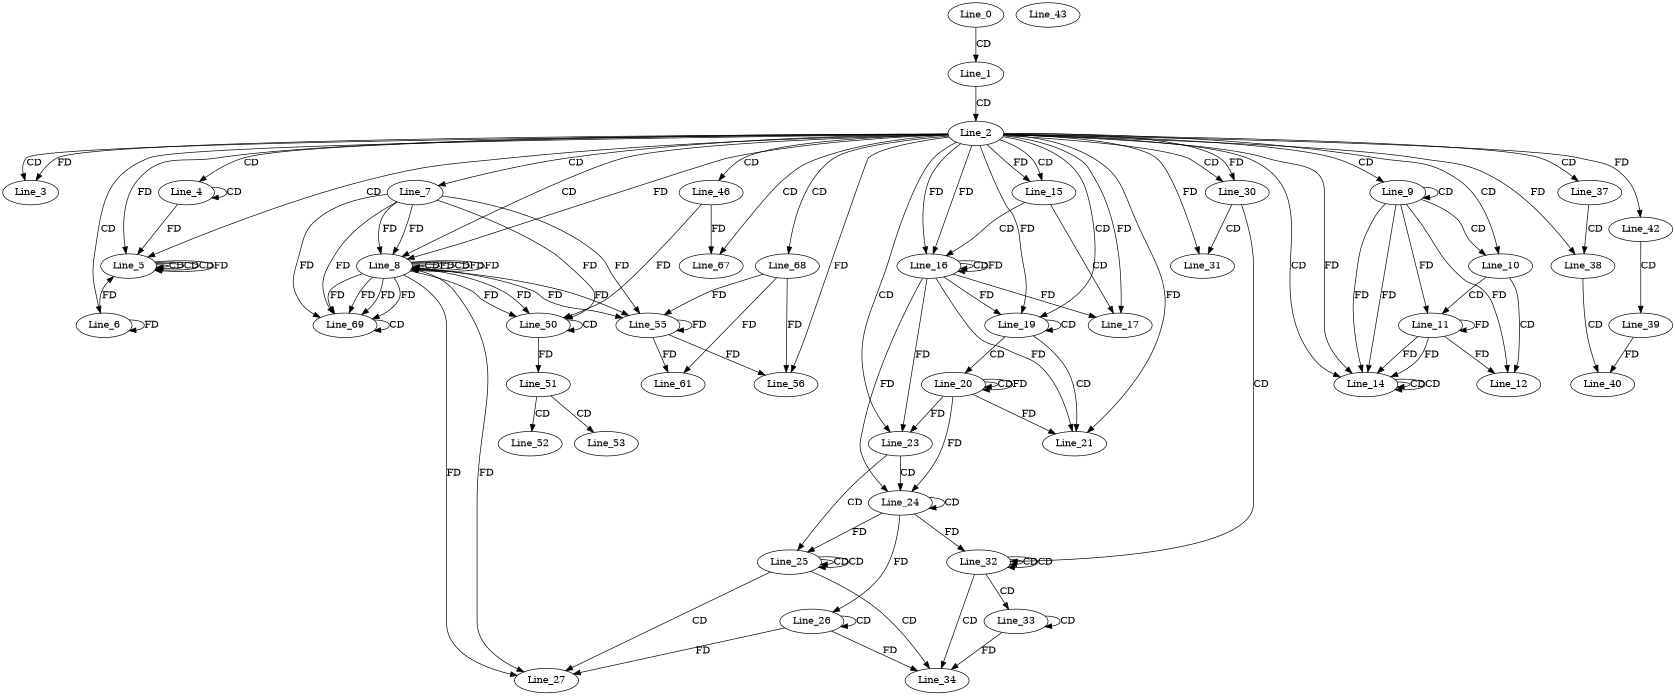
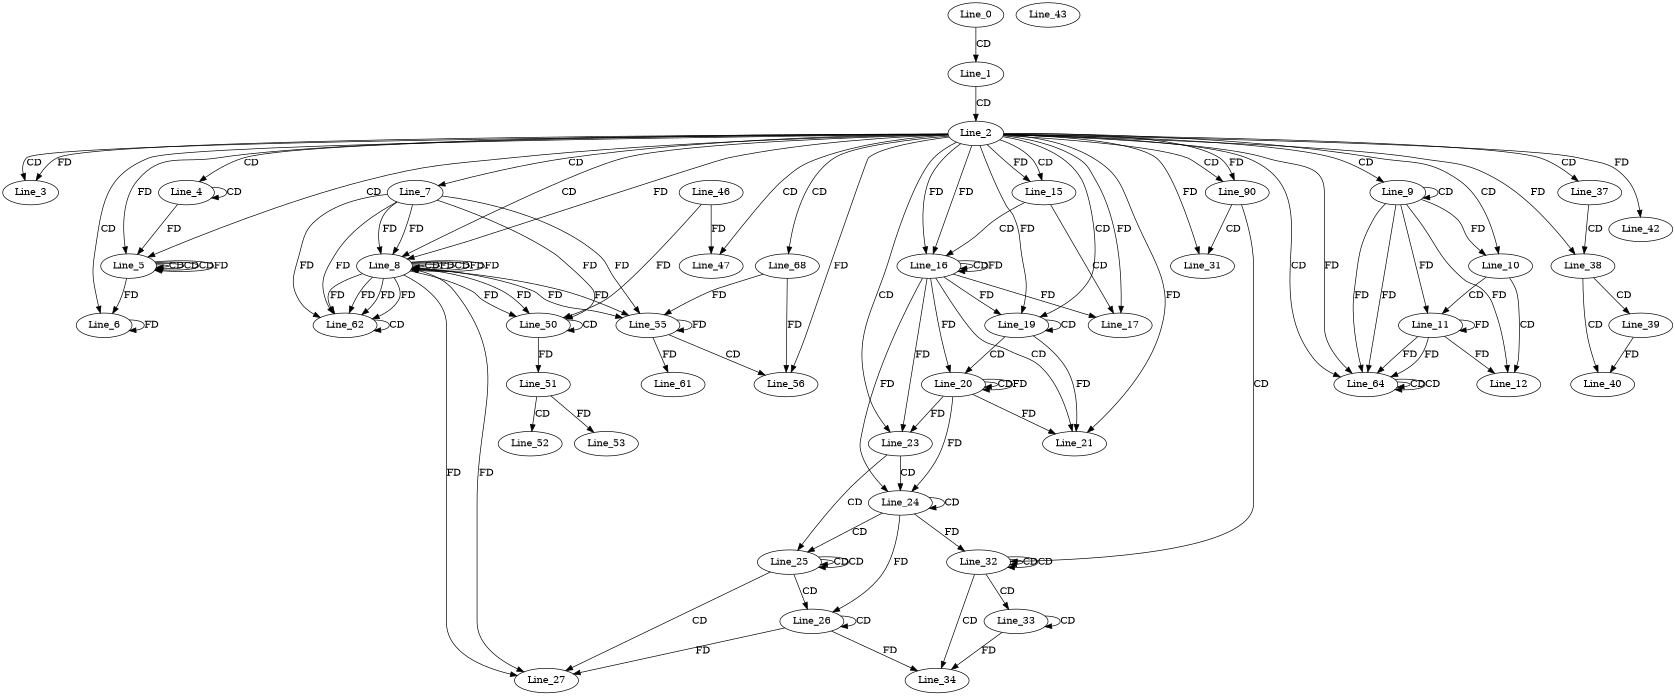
edge "Line_2" -> "Line_46": removed, label "CD"
node "Line_30": label "Line_30" -> "Line_90"
edge "Line_9" -> "Line_10": label "CD" -> "FD"
node "Line_67": label "Line_67" -> "Line_47"
edge "Line_42" -> "Line_39": now "Line_38" -> "Line_39"
edge "Line_6" -> "Line_5": reversed
edge "Line_16" -> "Line_20": added, label "FD"
edge "Line_68" -> "Line_61": removed, label "FD"
node "Line_69": label "Line_69" -> "Line_62"
edge "Line_55" -> "Line_56": label "FD" -> "CD"
edge "Line_16" -> "Line_21": label "FD" -> "CD"
edge "Line_19" -> "Line_21": label "CD" -> "FD"
node "Line_14": label "Line_14" -> "Line_64"
edge "Line_51" -> "Line_53": label "CD" -> "FD"
edge "Line_24" -> "Line_25": label "FD" -> "CD"
edge "Line_25" -> "Line_34": now "Line_25" -> "Line_26"
